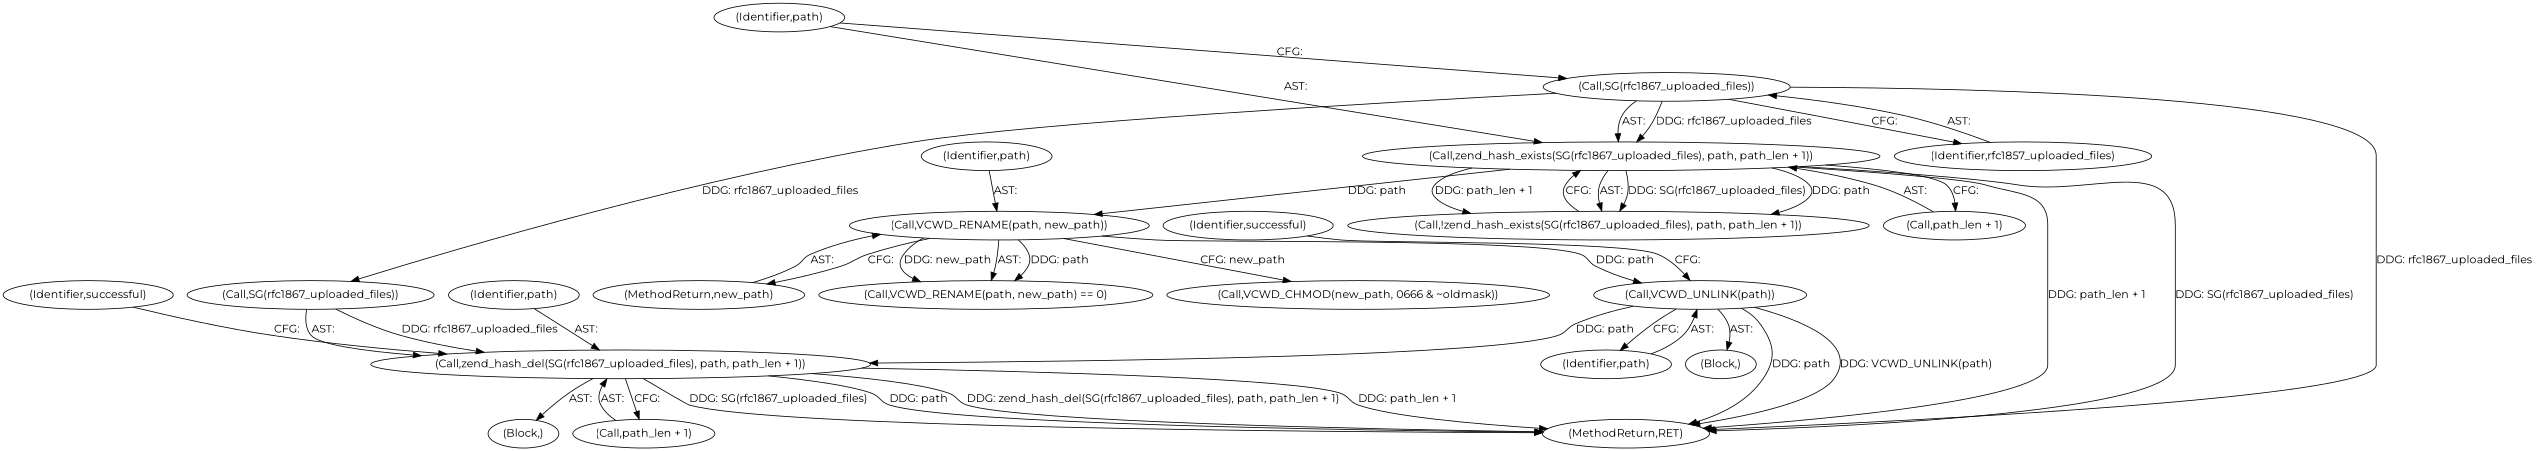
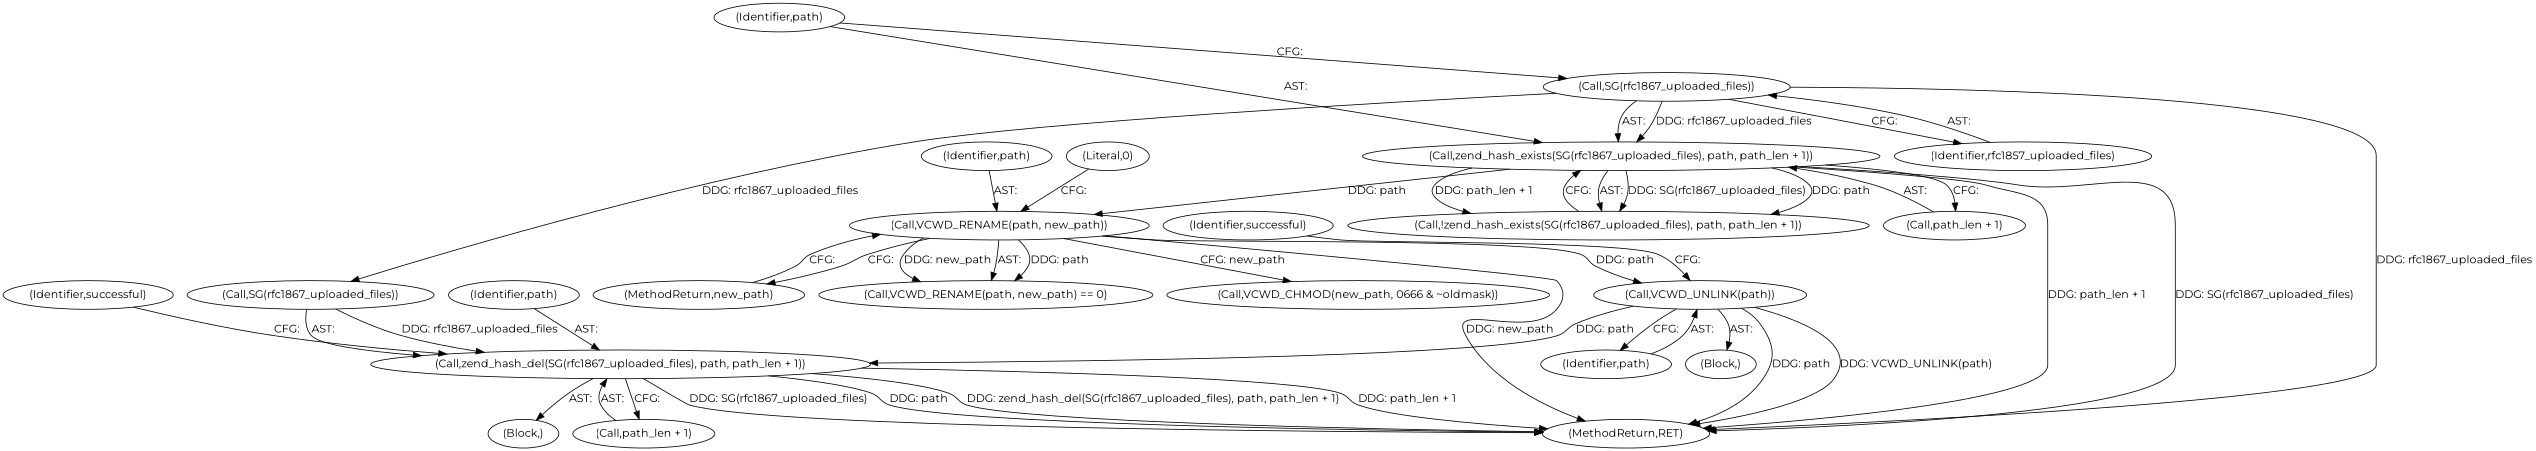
node "(Literal,0)": added
edge "(MethodReturn,new_path)" -> "(Call,VCWD_RENAME(path, new_path))": label "AST: " -> "CFG: "
edge "(Call,VCWD_RENAME(path, new_path))" -> "(MethodReturn,RET)": added, label "DDG: new_path"
